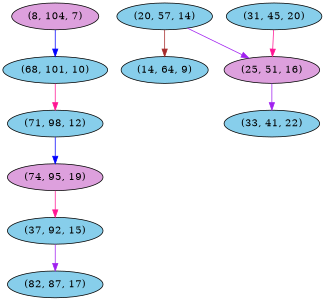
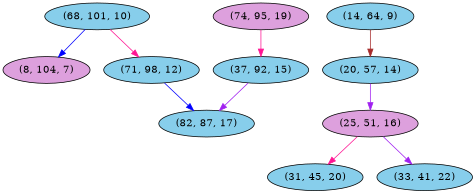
edge "(8, 104, 7)" -> "(68, 101, 10)": reversed
edge "(20, 57, 14)" -> "(14, 64, 9)": reversed
edge "(31, 45, 20)" -> "(25, 51, 16)": reversed
edge "(71, 98, 12)" -> "(74, 95, 19)": now "(71, 98, 12)" -> "(82, 87, 17)"
